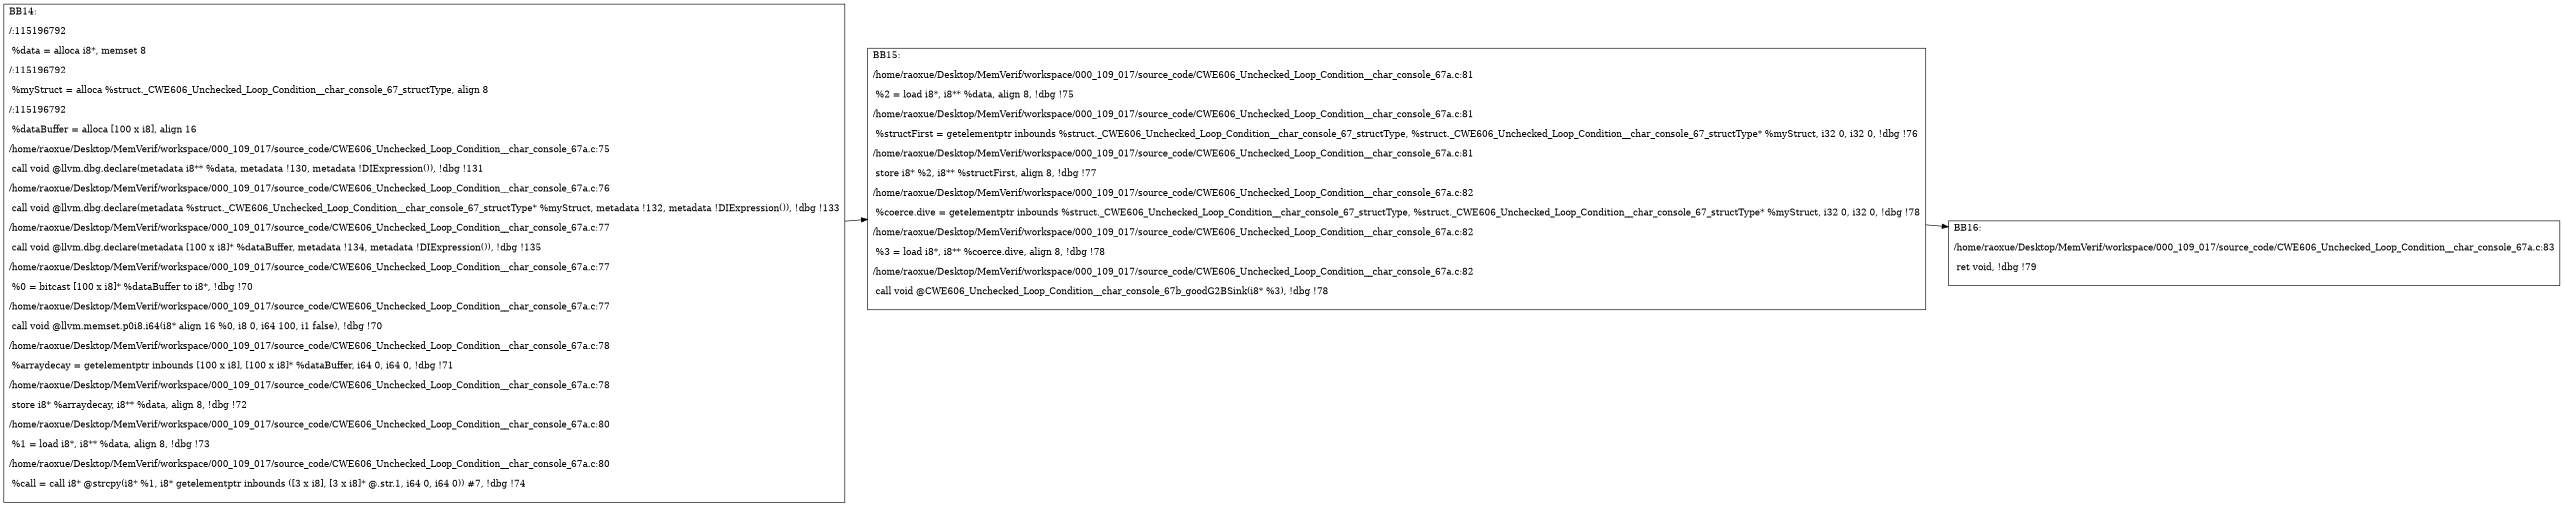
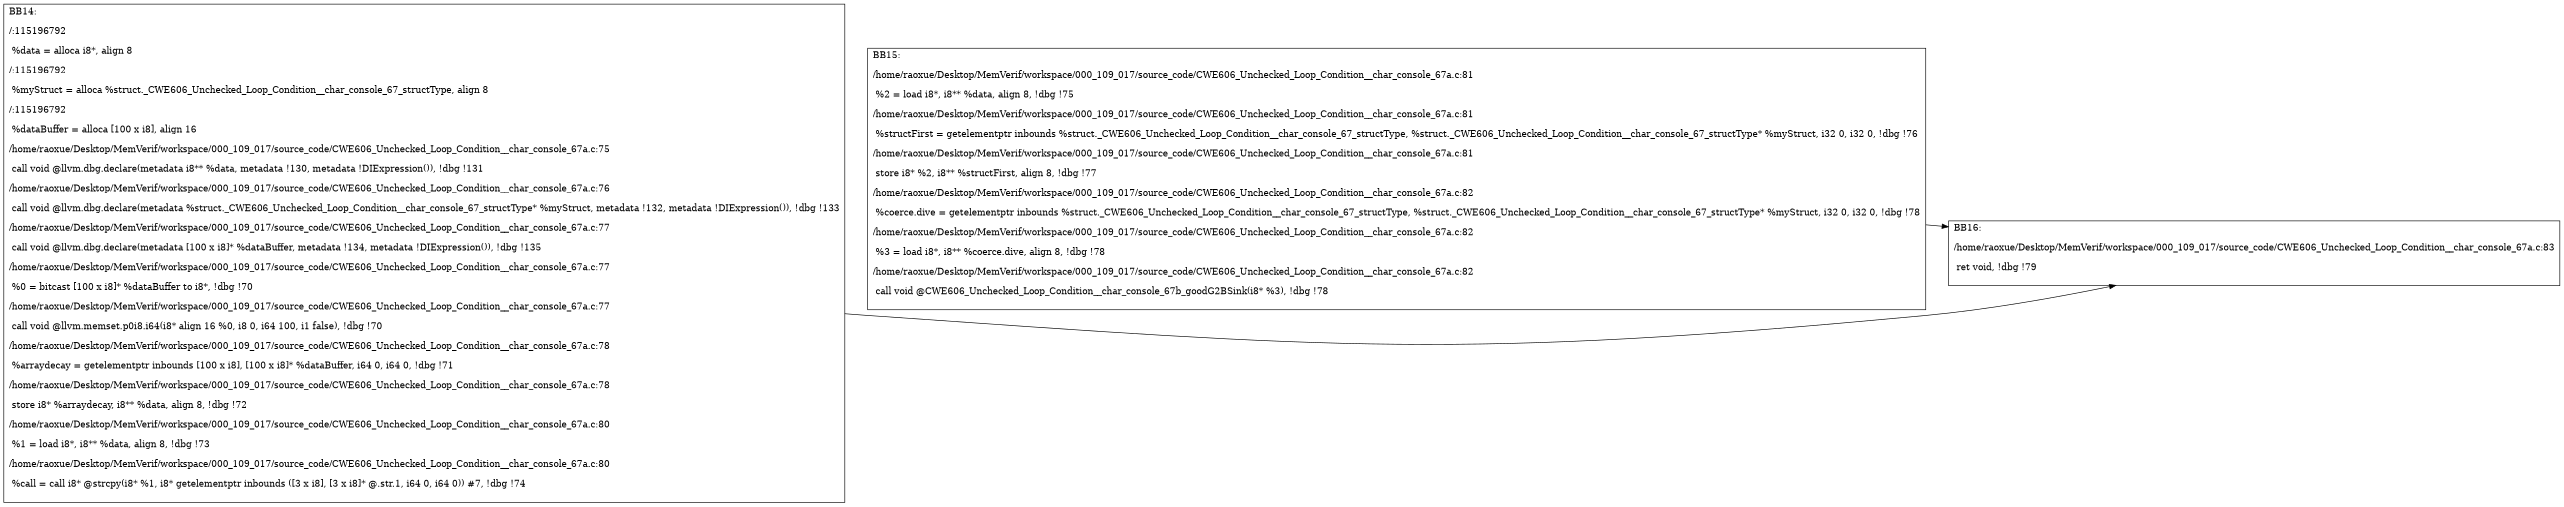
node "BB14:": text "%data = alloca i8*, memset 8" -> "%data = alloca i8*, align 8"
edge "BB14:" -> "BB15:": now "BB14:" -> "BB16:"
